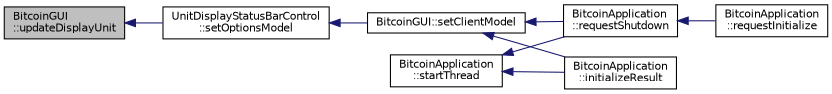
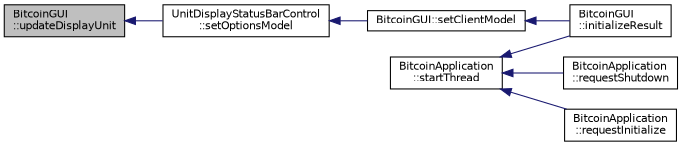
edge "BitcoinApplication ::requestInitialize" -> "BitcoinApplication ::requestShutdown": now "BitcoinApplication ::requestInitialize" -> "BitcoinApplication ::startThread"
edge "BitcoinApplication ::requestShutdown" -> "BitcoinGUI::setClientModel": removed
node "BitcoinApplication ::initializeResult": label "BitcoinApplication ::initializeResult" -> "BitcoinGUI ::initializeResult"
